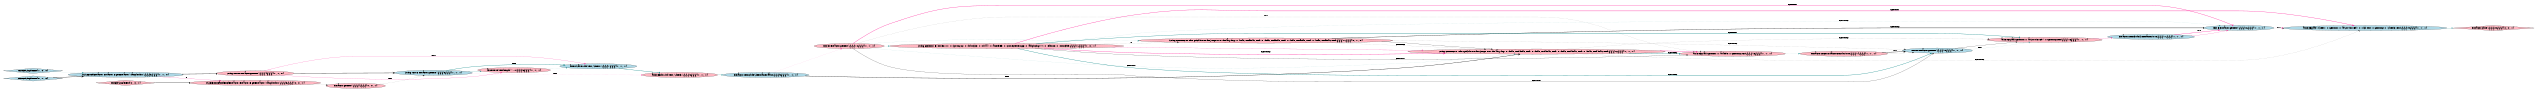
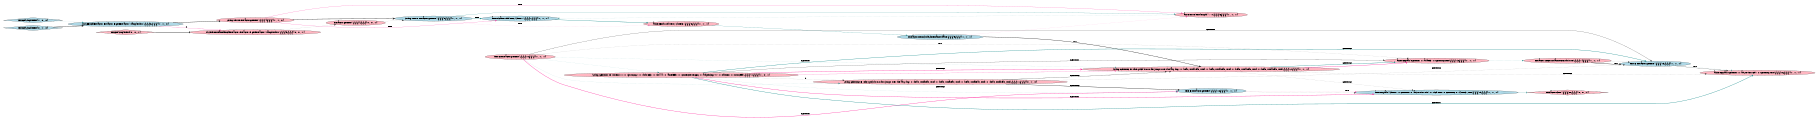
node "extractor.setIncludeSheetNames(true)@@@17@@@['1', '1', '1']": removed
edge "extractor.setIncludeSheetNames(false)@@@9@@@['1', '1', '1']" -> "text = extractor.getText()@@@10@@@['1', '1', '1']": now "extractor.setIncludeSheetNames(false)@@@9@@@['1', '1', '1']" -> "assertTrue(text.length() > 0)@@@6@@@['1', '1', '1']"
